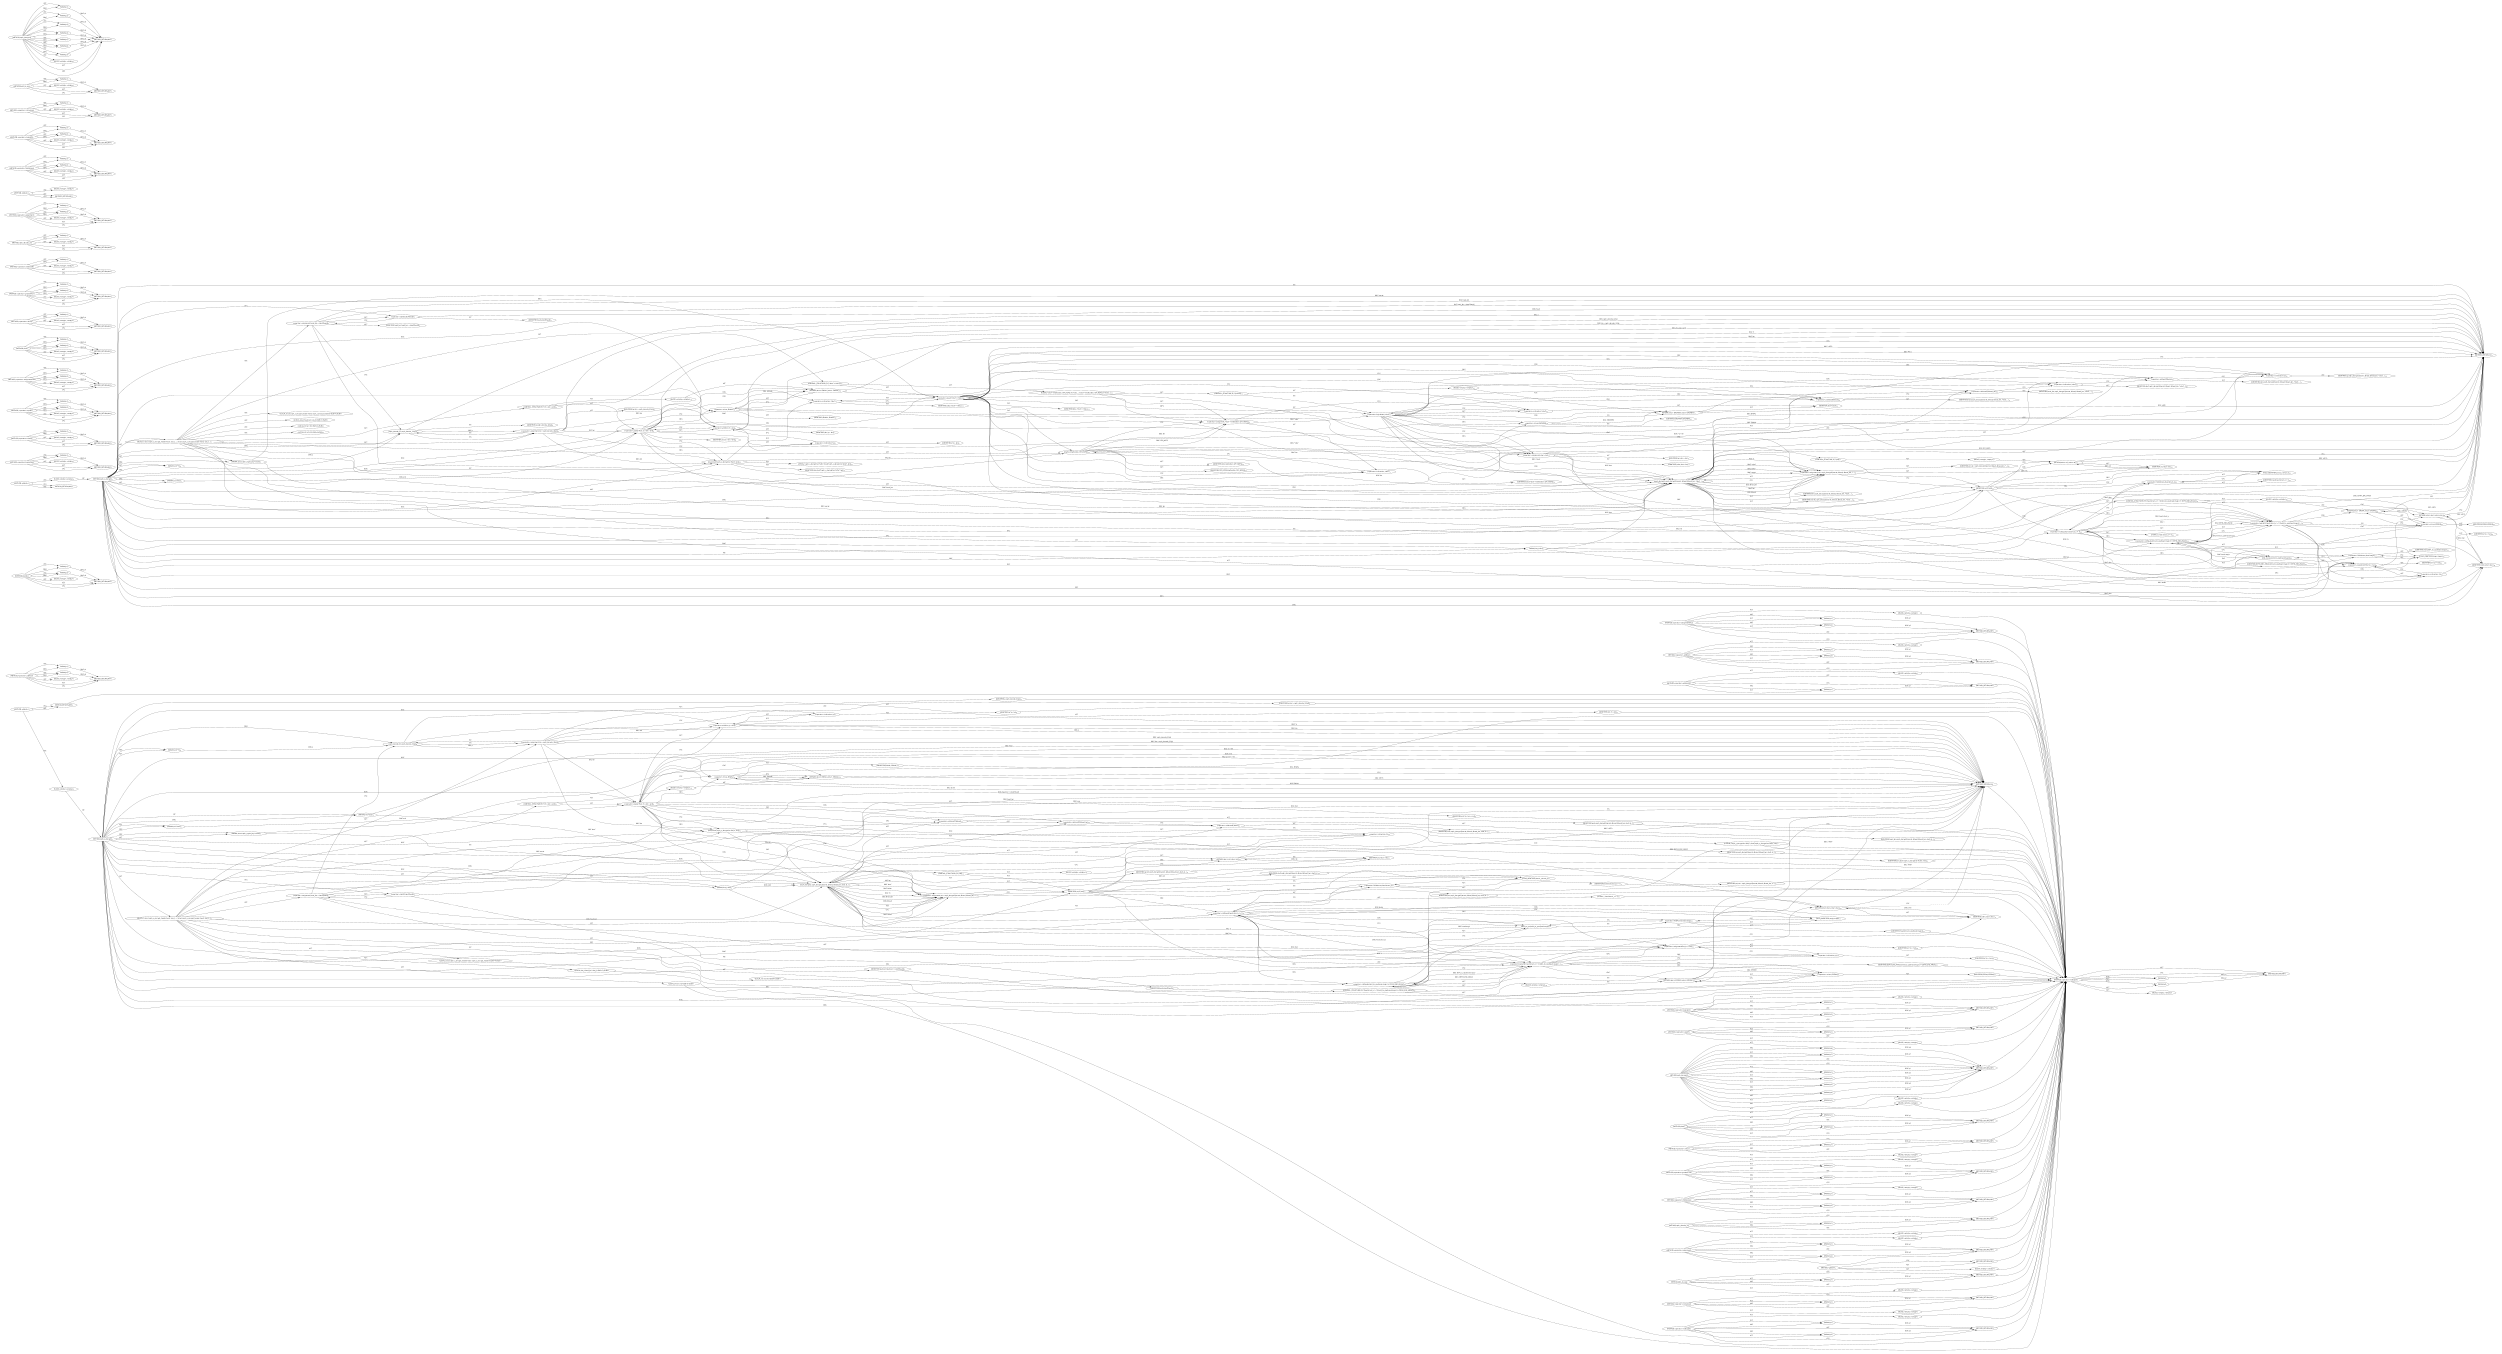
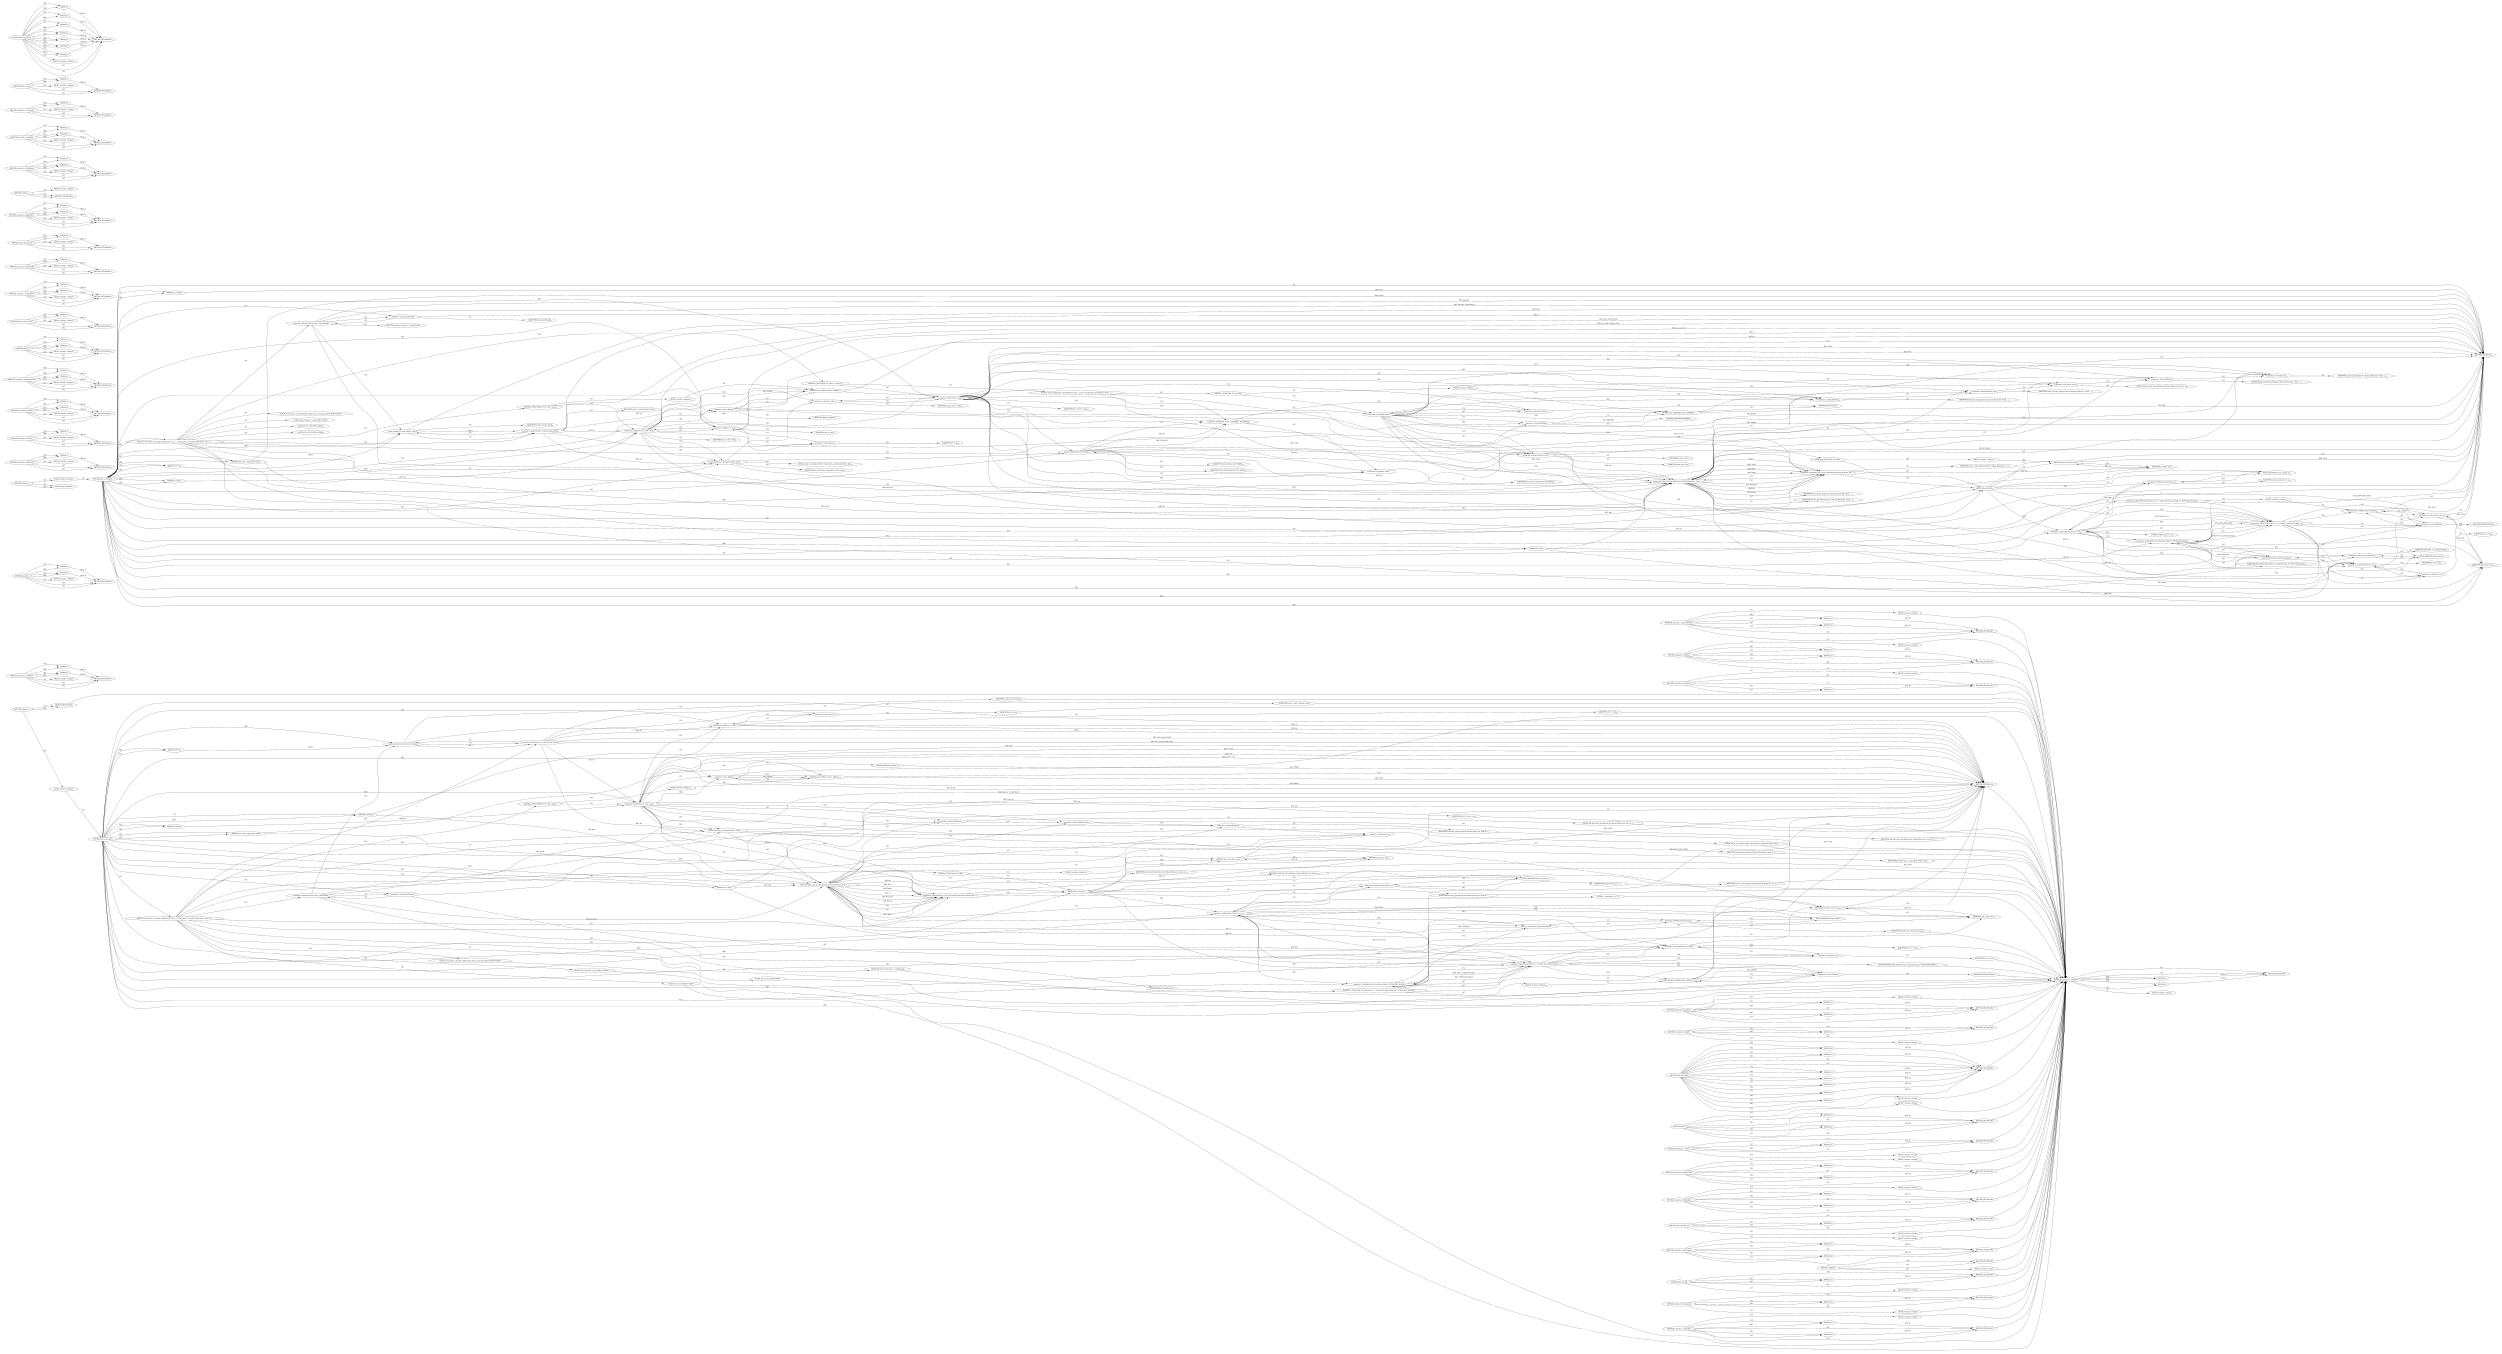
node "(PARAM,void **obuf)": added
edge "(<operator>.assignment,*obuf = kmalloc(len, GFP_NOFS))" -> "(<operator>.logicalNot,!*obuf)": removed, label "DDG: *obuf"
